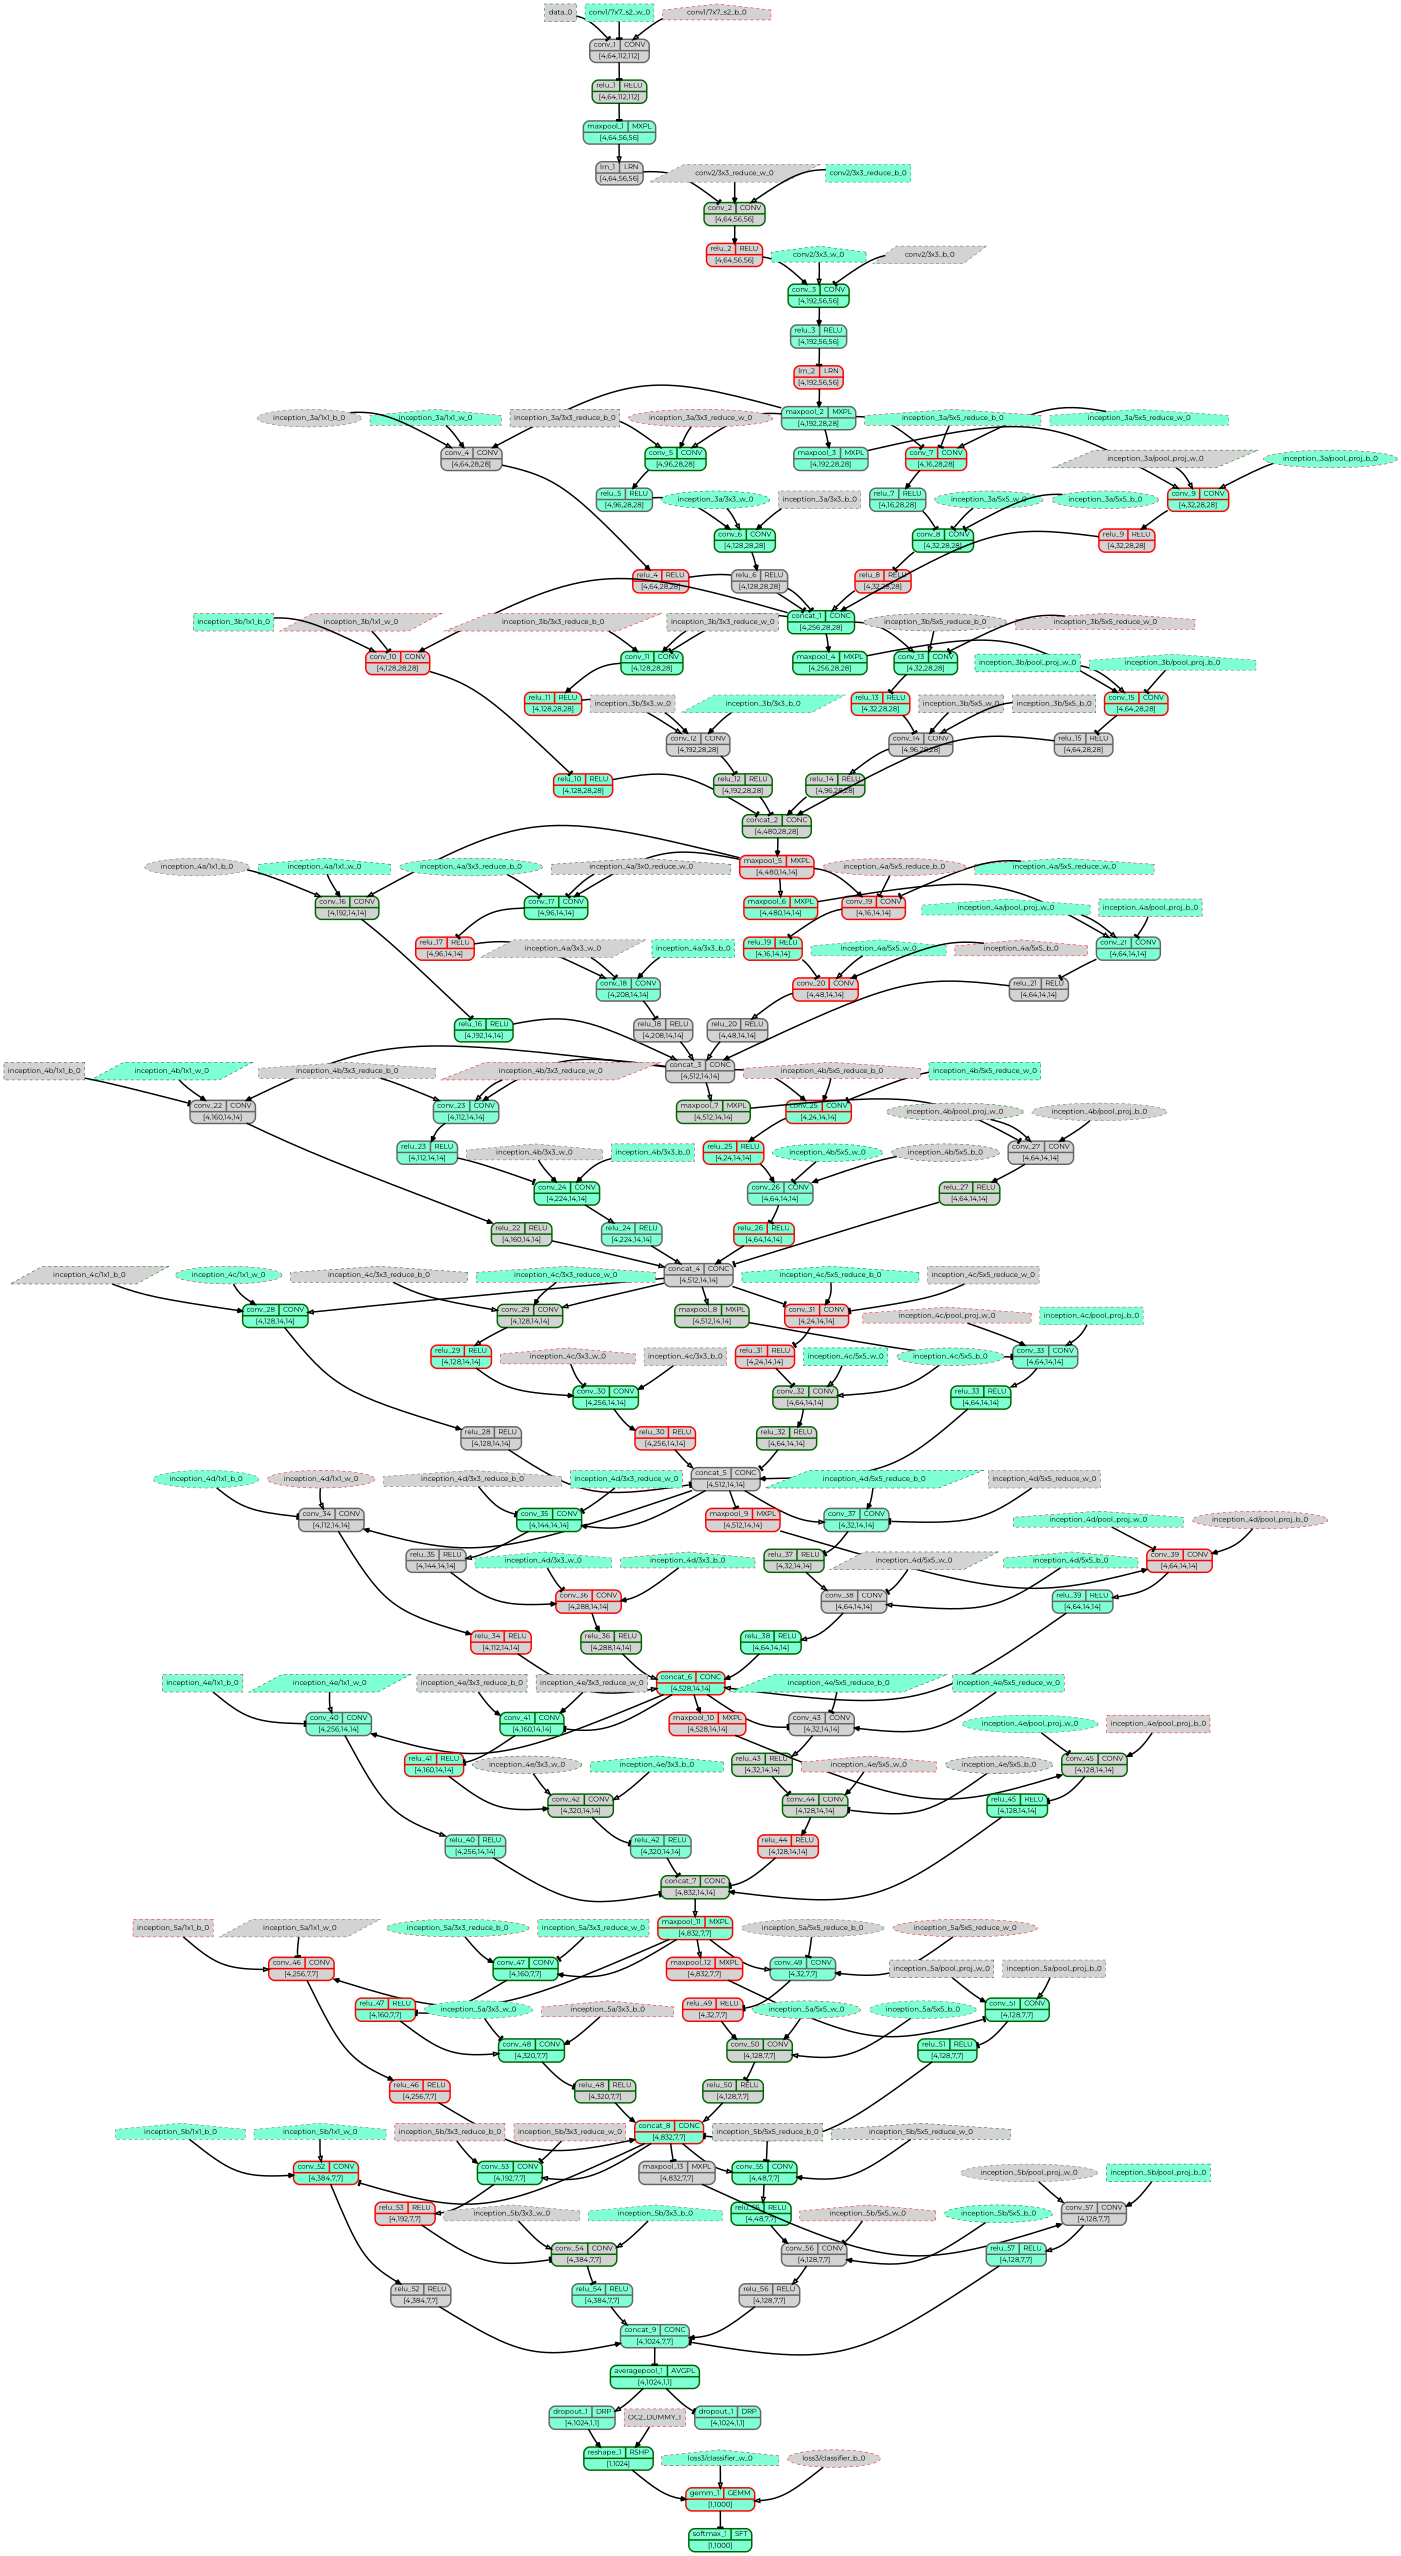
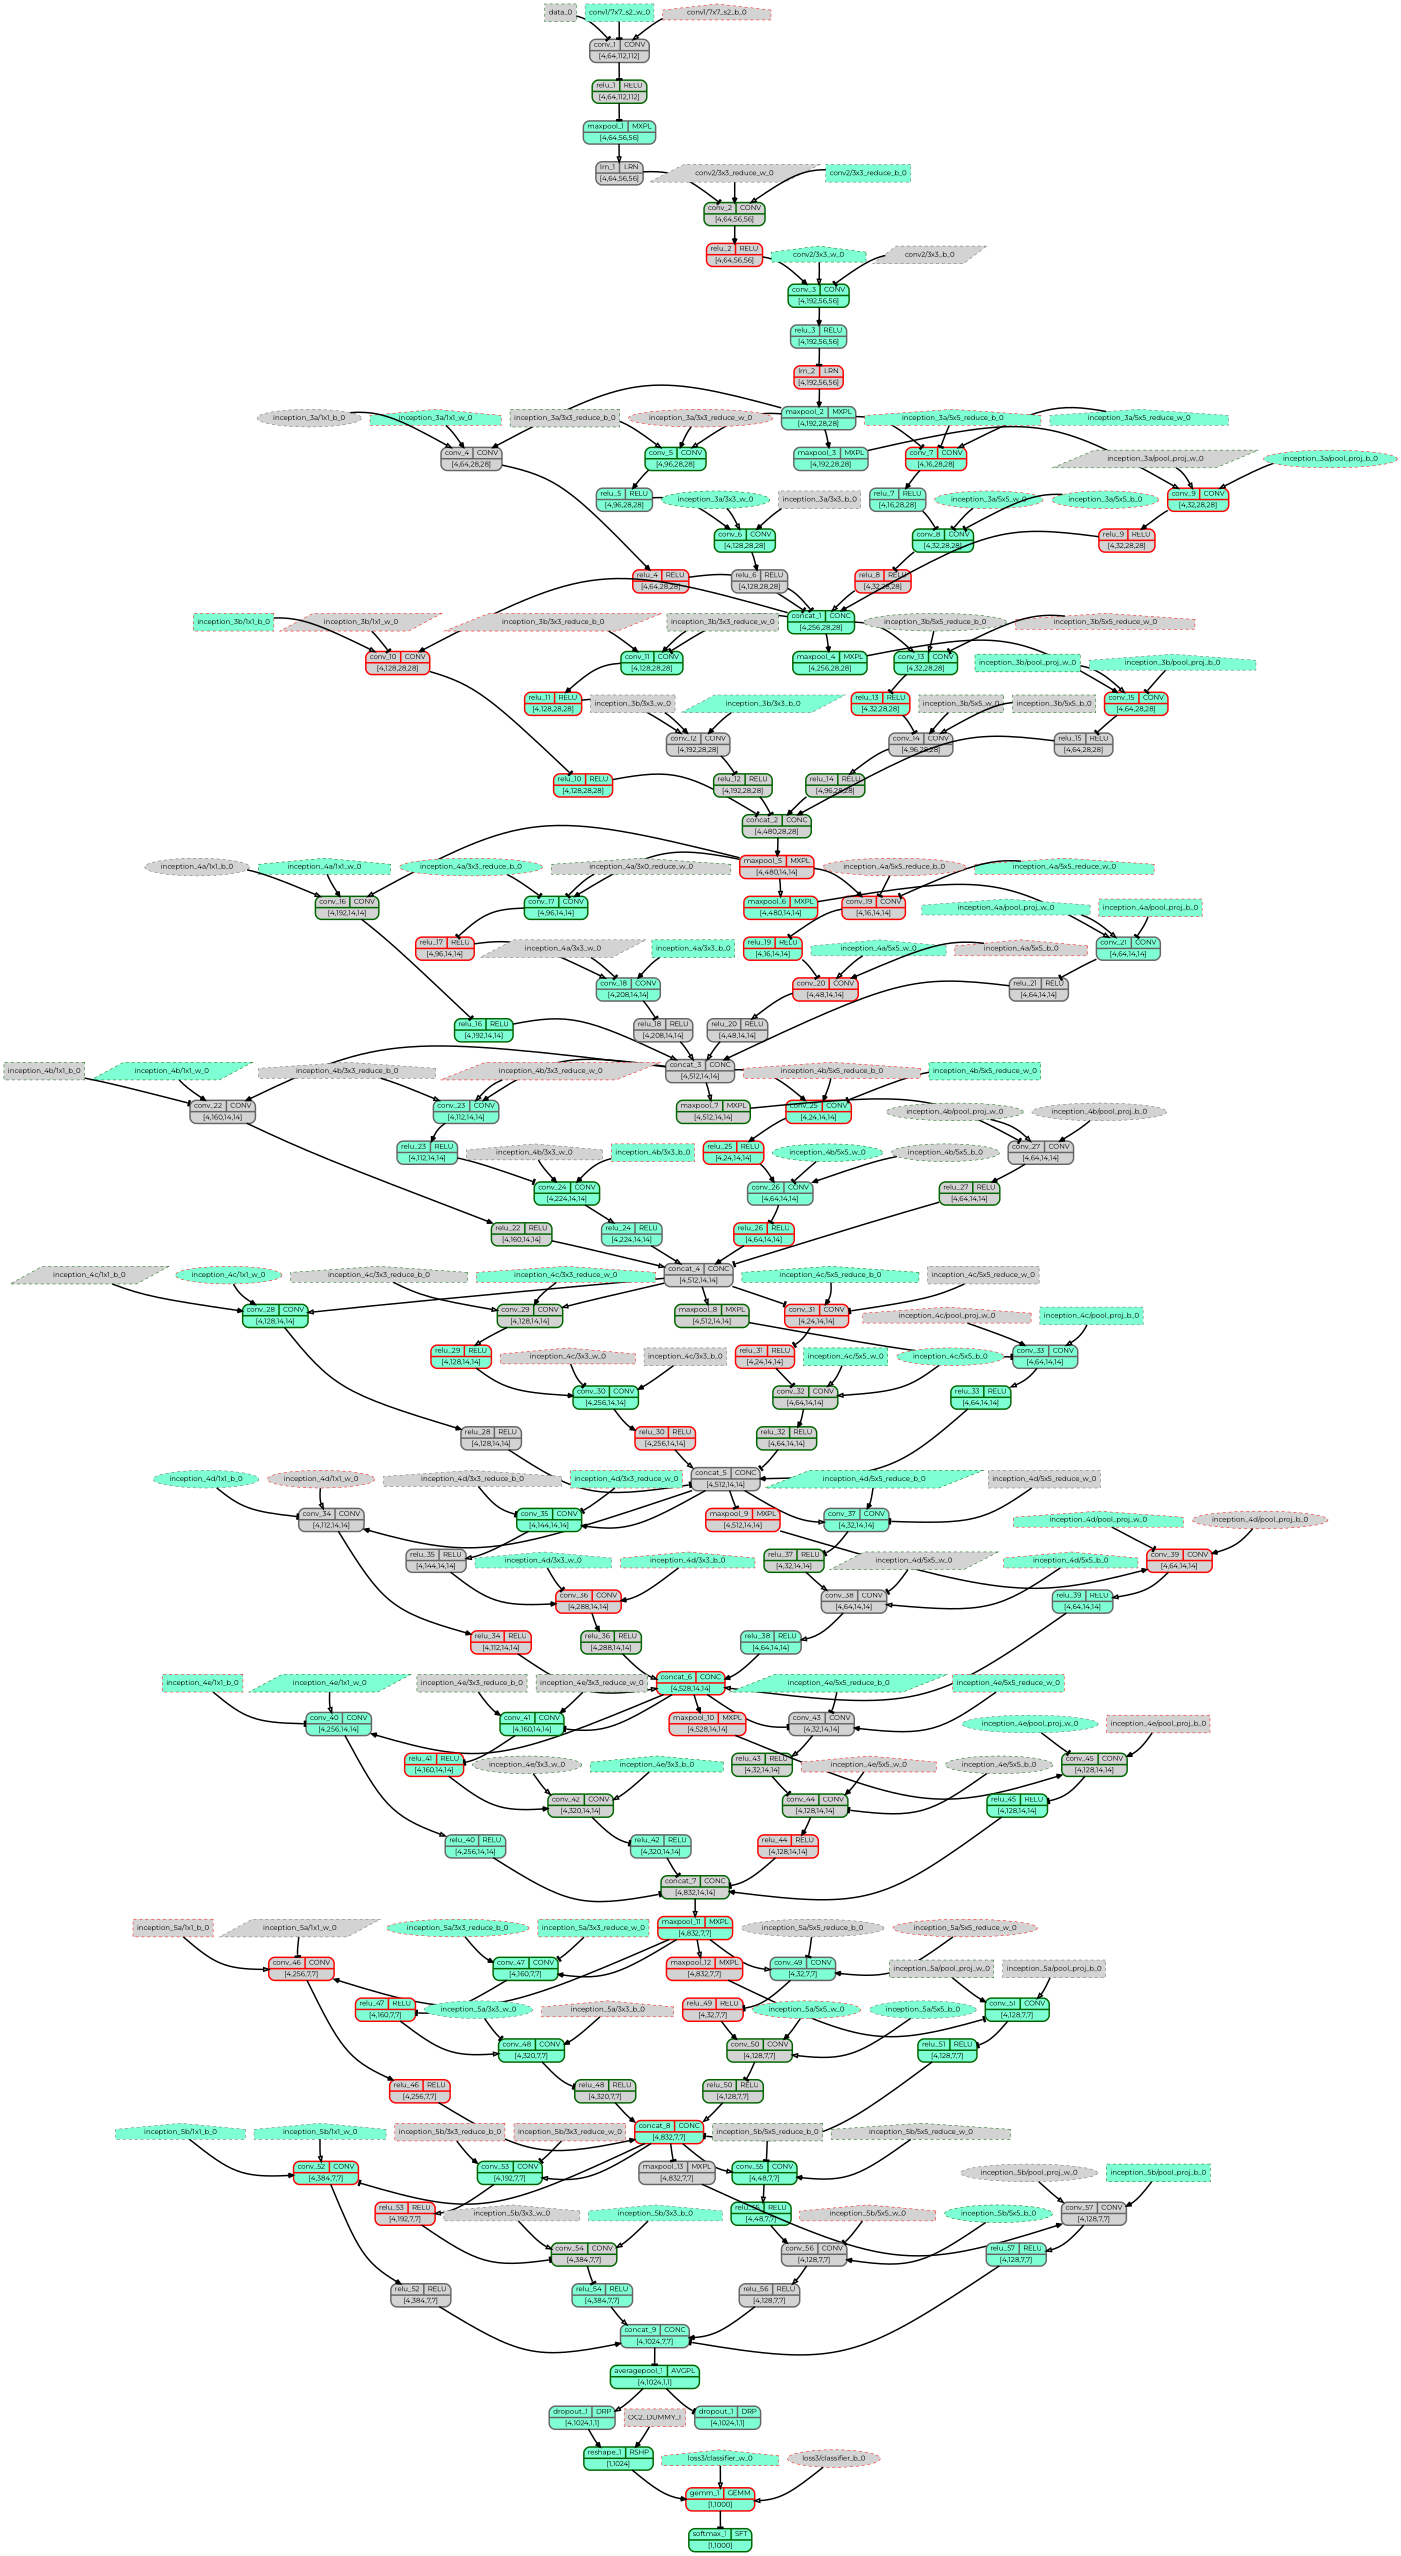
node "relu_38": color darkgreen -> gray40
